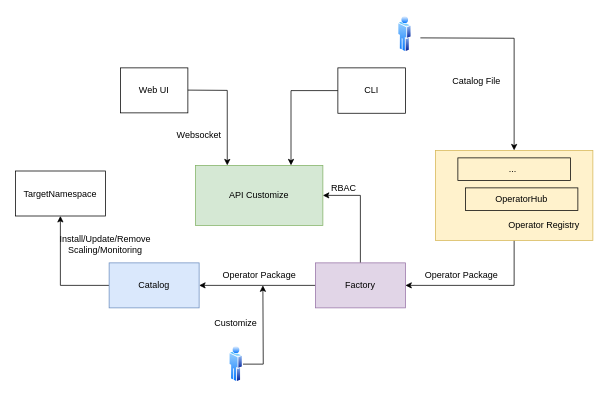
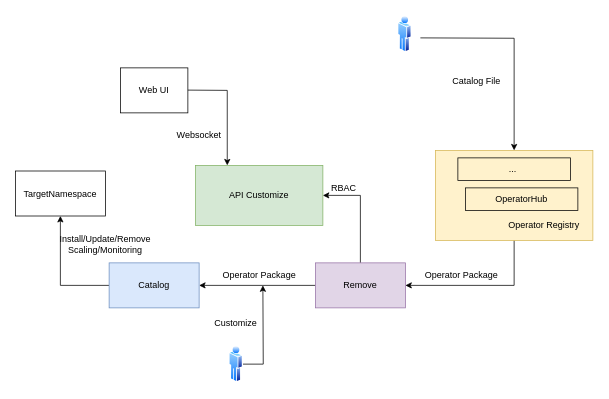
edge "CLI" -> "API Customize": removed
node "CLI": removed
node "Factory": label "Factory" -> "Remove"
